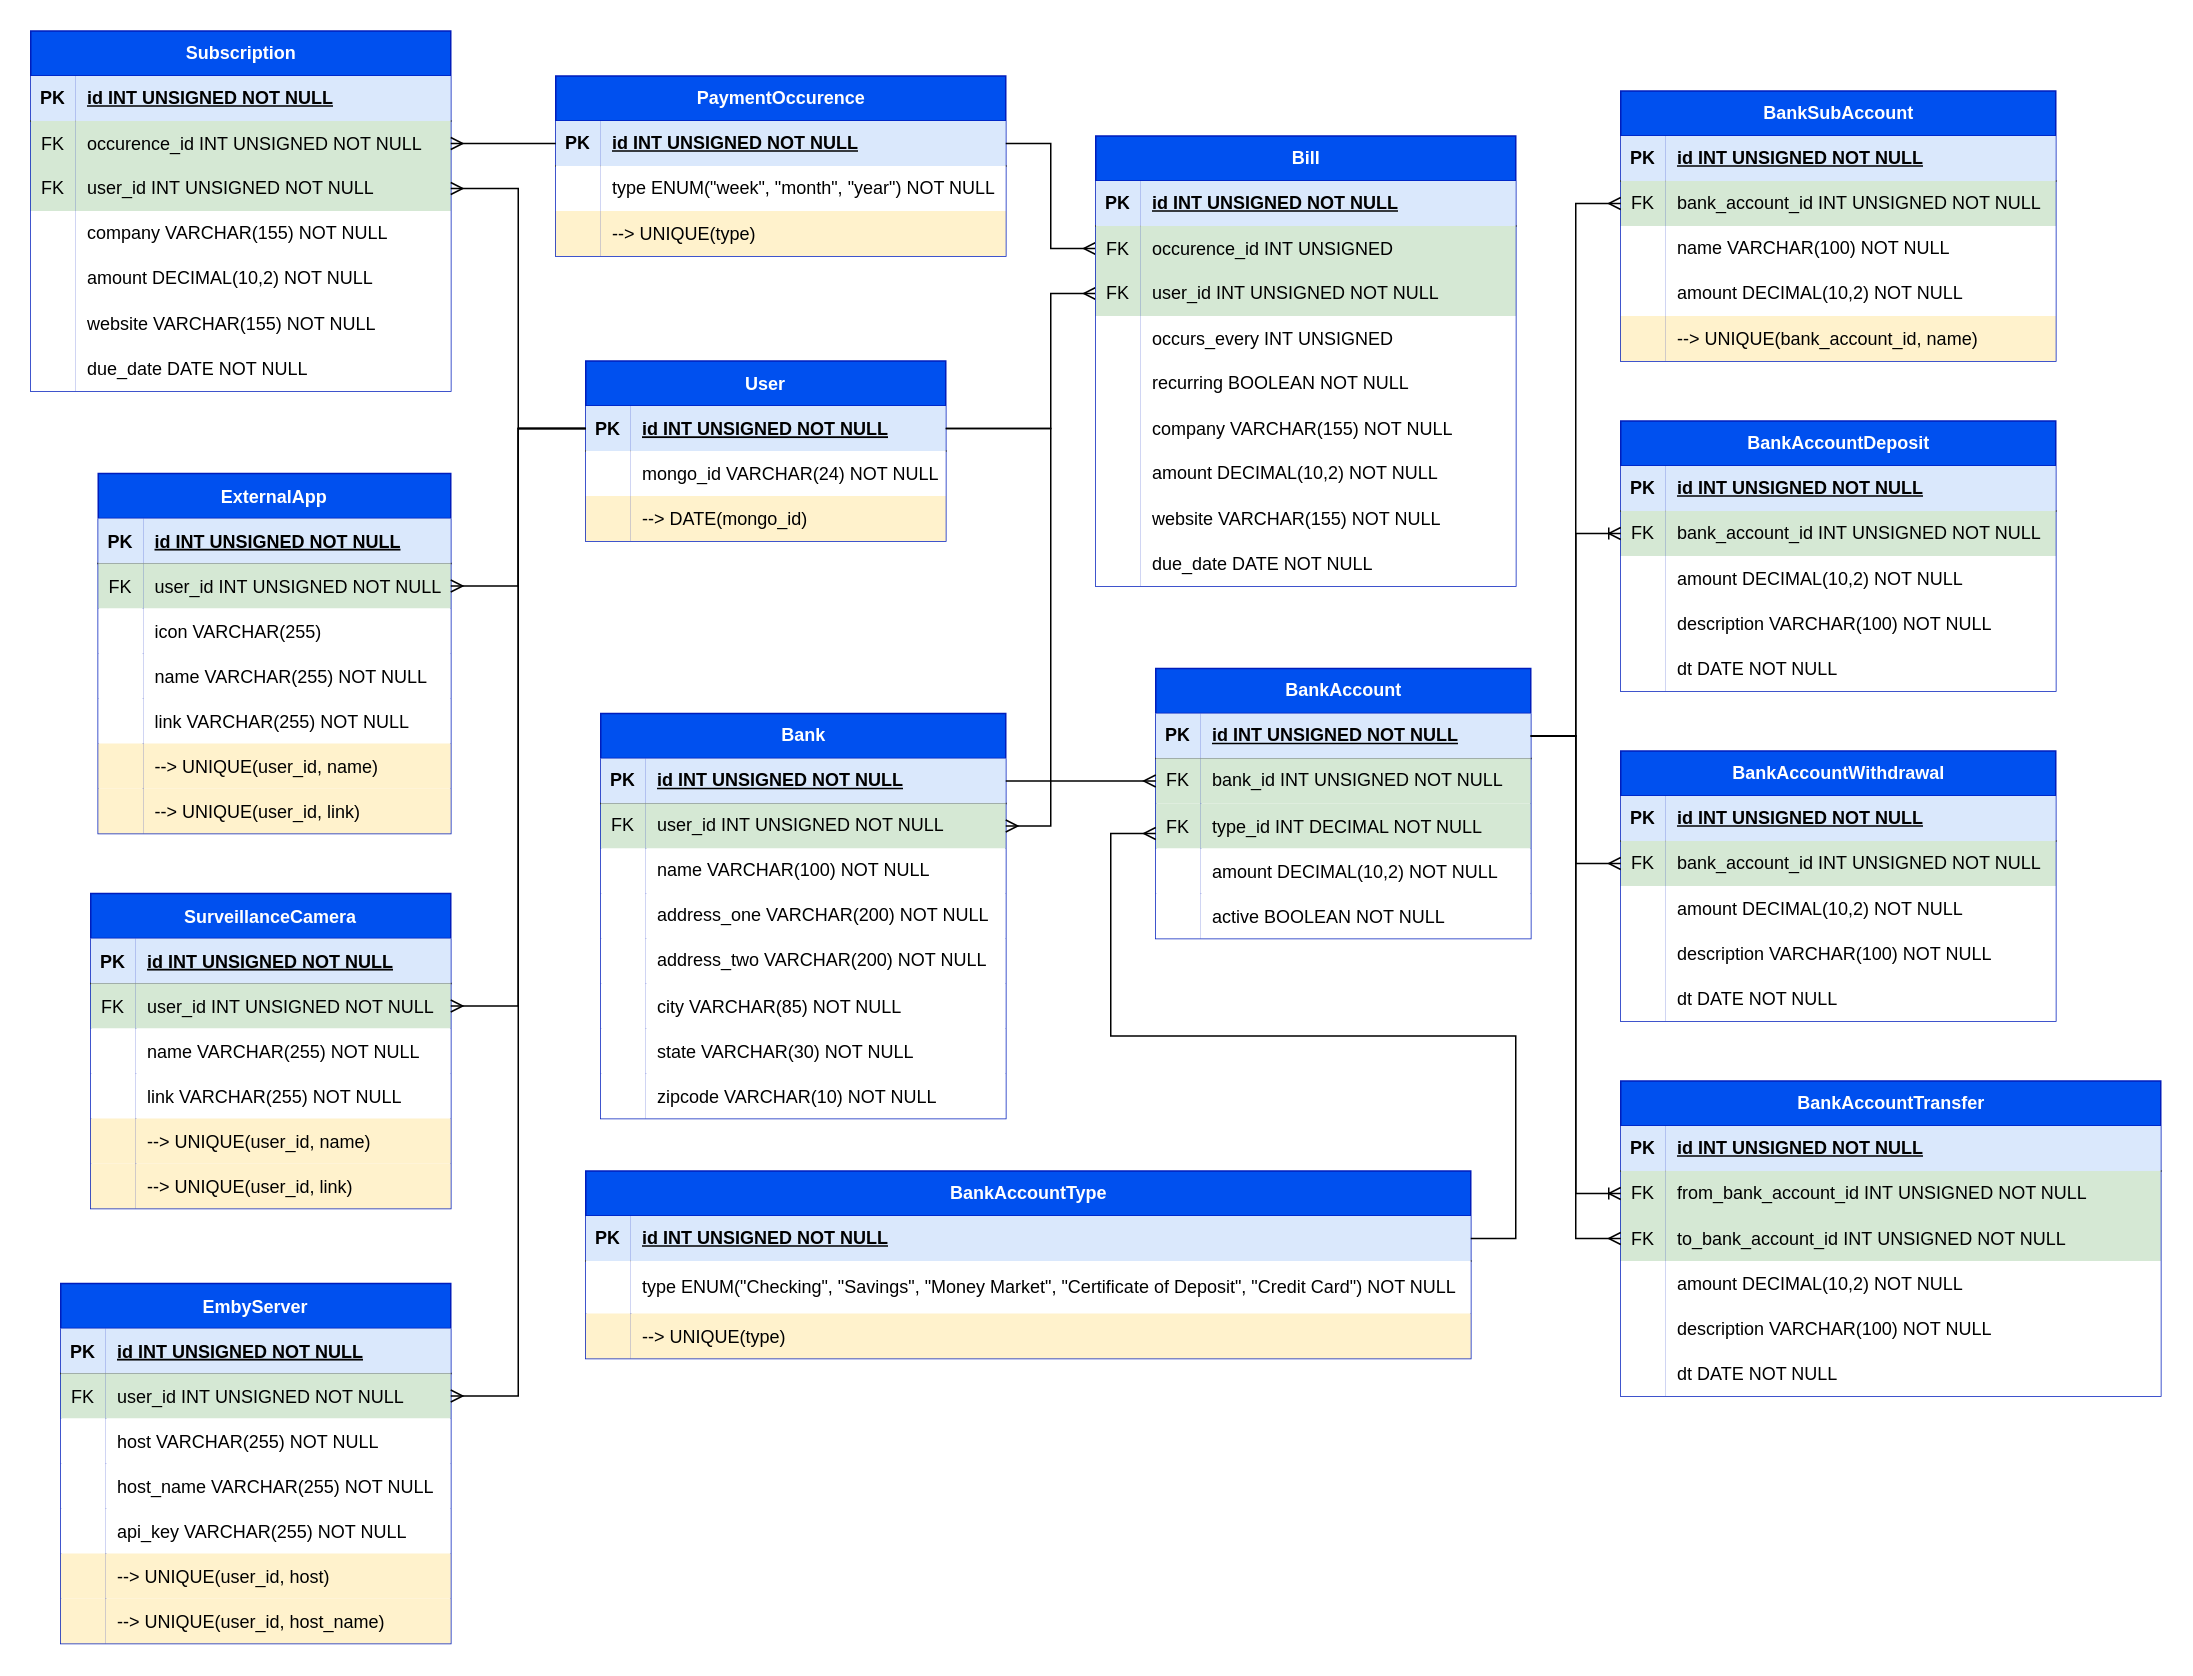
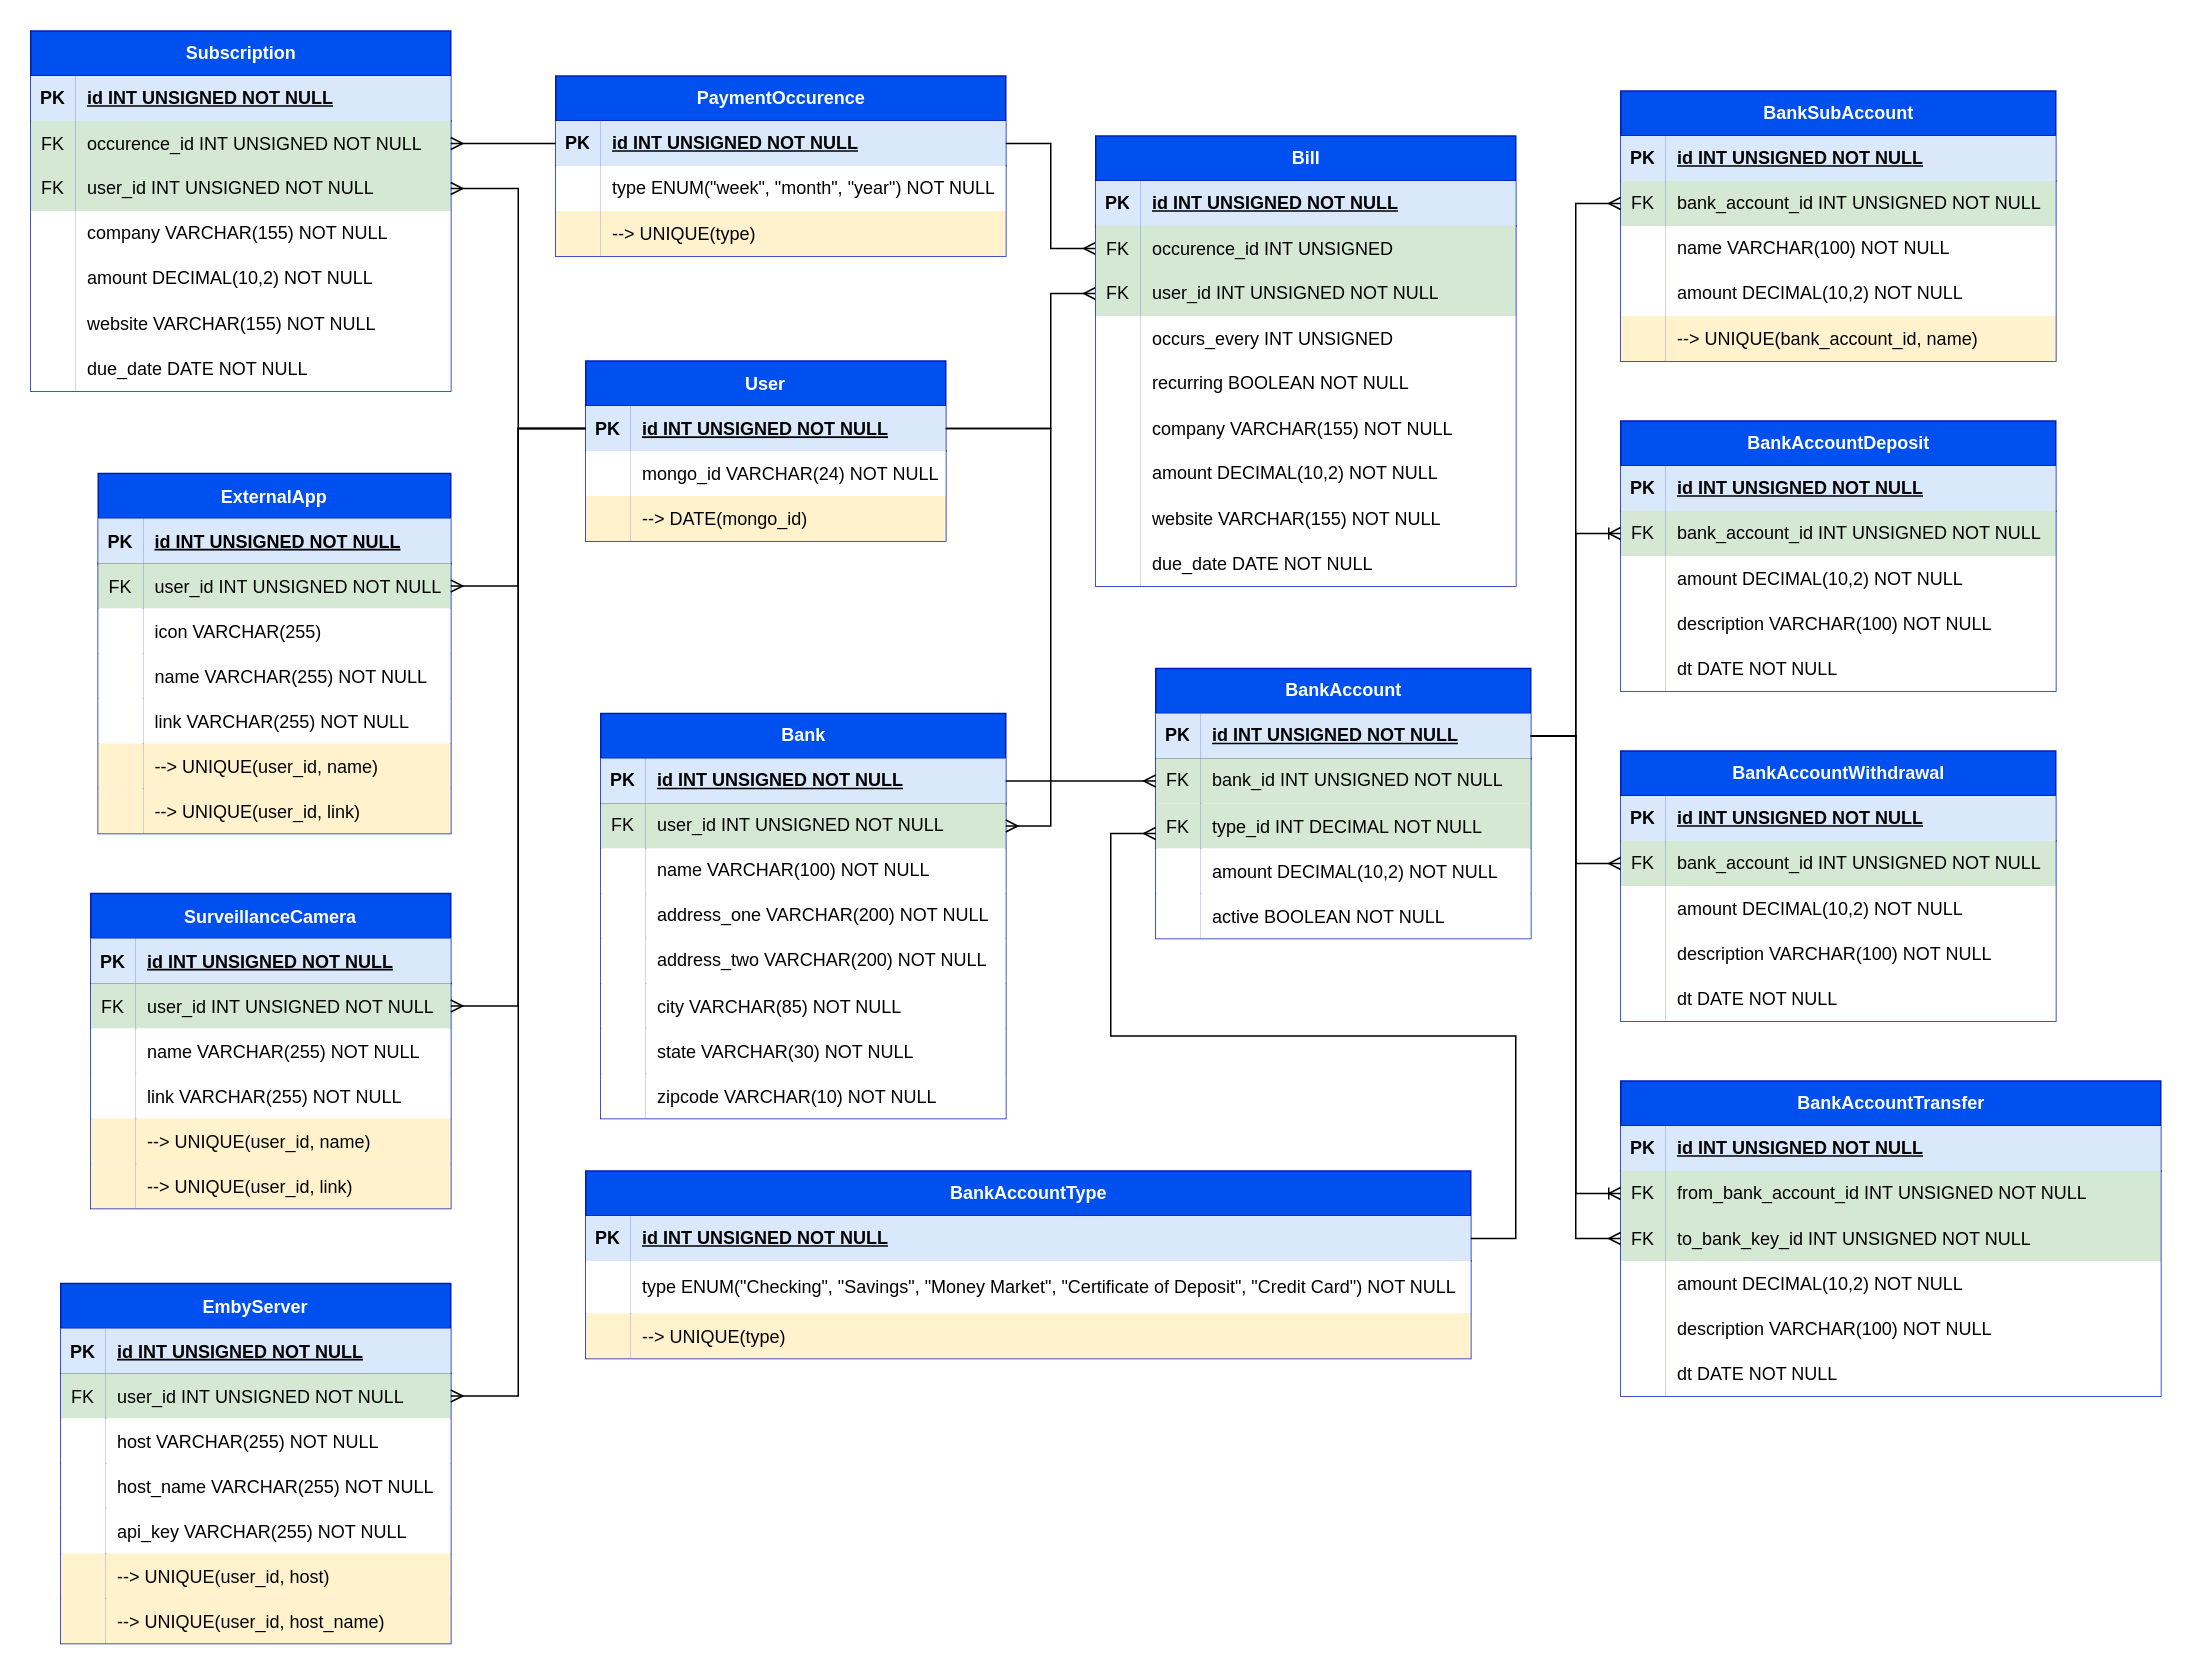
node "to_bank_account_id INT UNSIGNED NOT NULL": label "to_bank_account_id INT UNSIGNED NOT NULL" -> "to_bank_key_id INT UNSIGNED NOT NULL"
